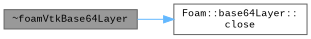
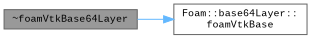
node "Foam::base64Layer:: close": label "Foam::base64Layer:: close" -> "Foam::base64Layer:: foamVtkBase"
